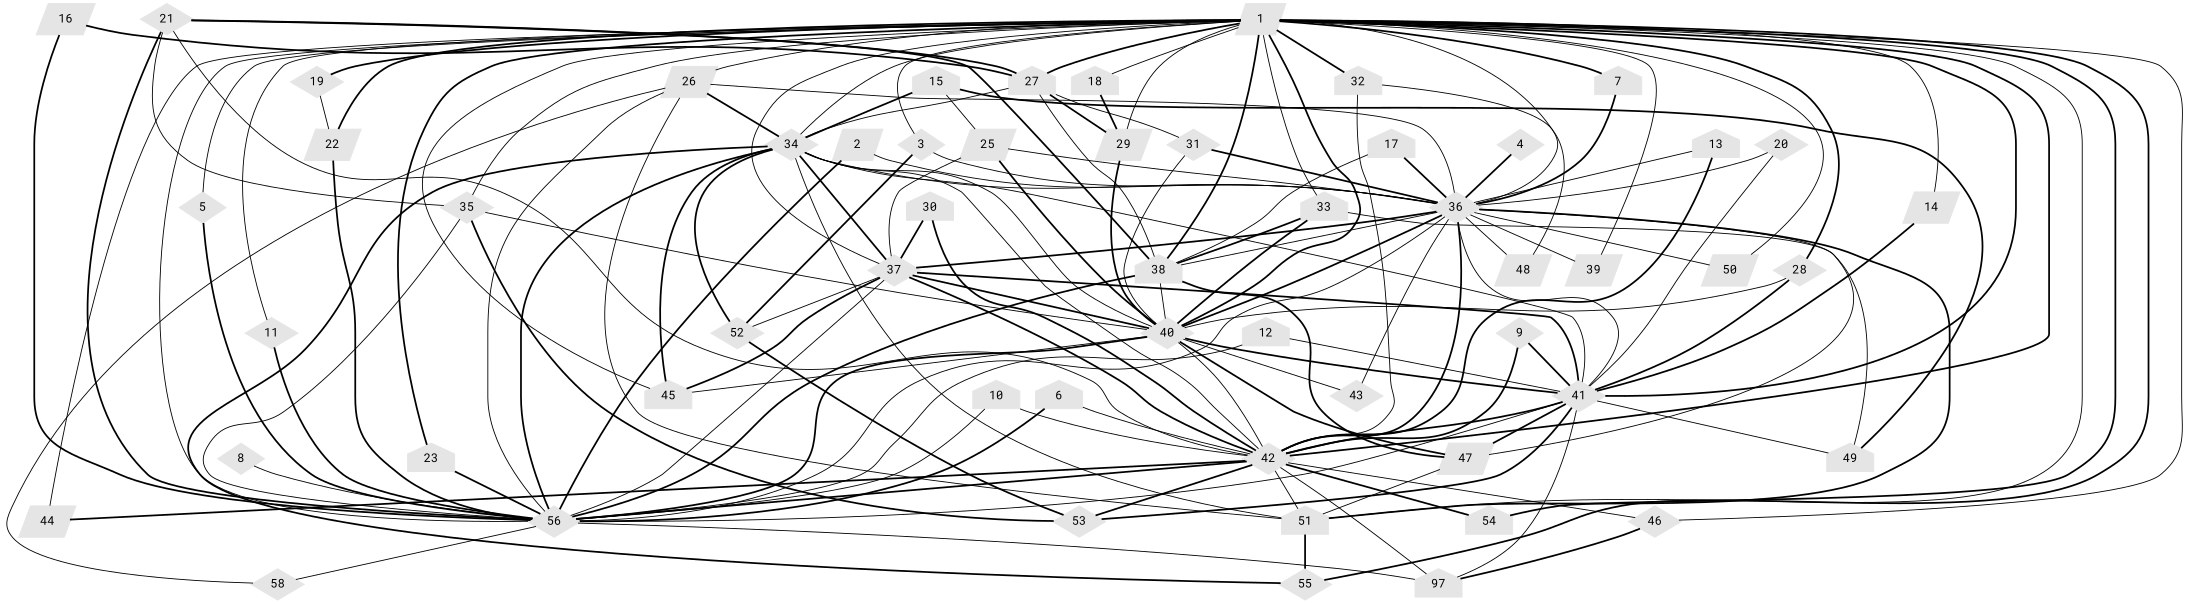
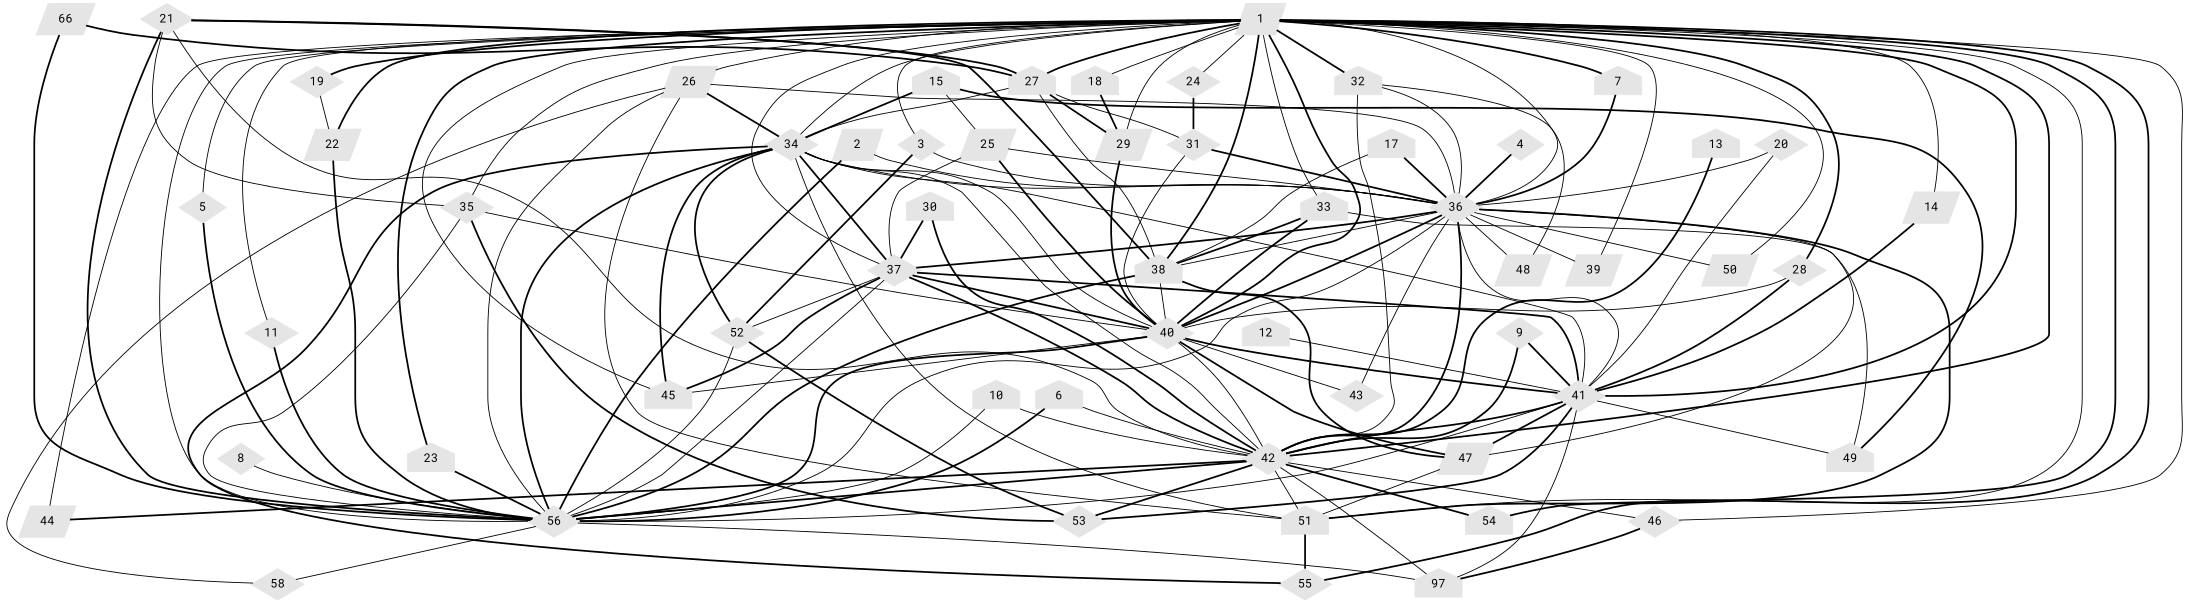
node "16": label "16" -> "66"
node "24": added
edge "13" -- "36": now "32" -- "36"
edge "12" -- "56": now "52" -- "56"
